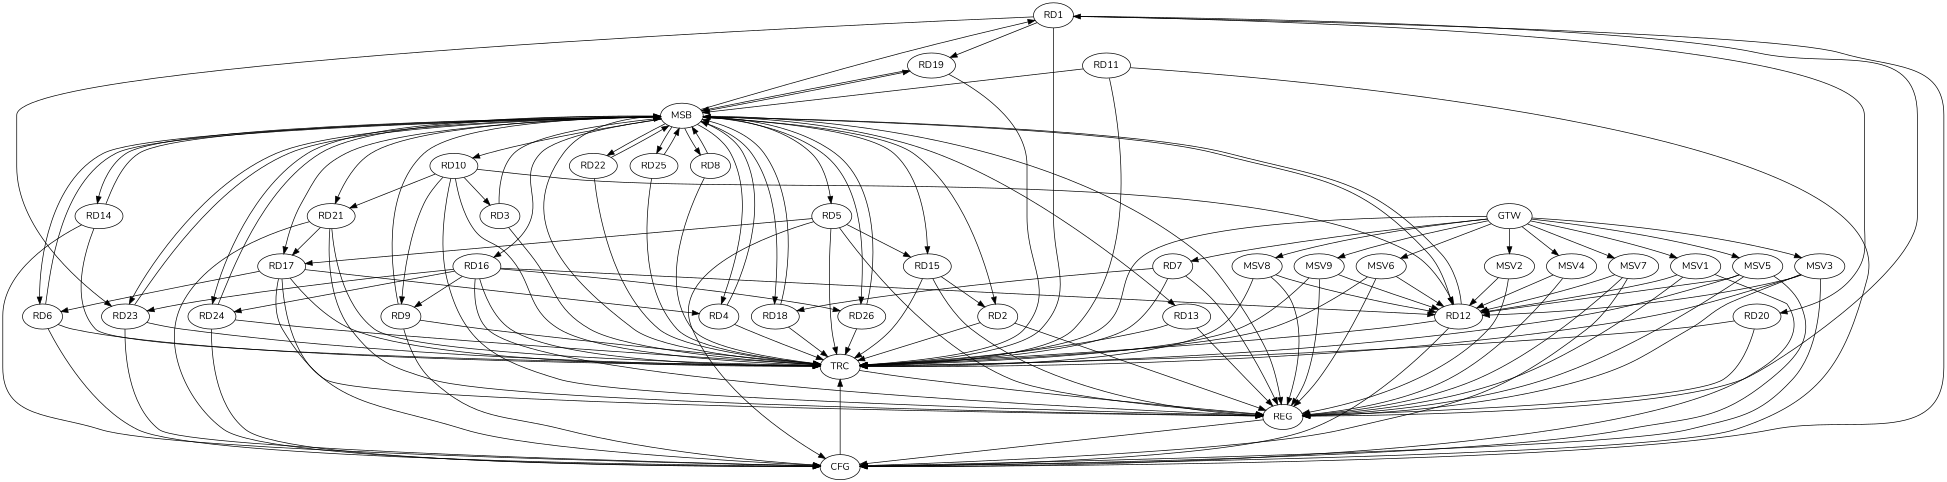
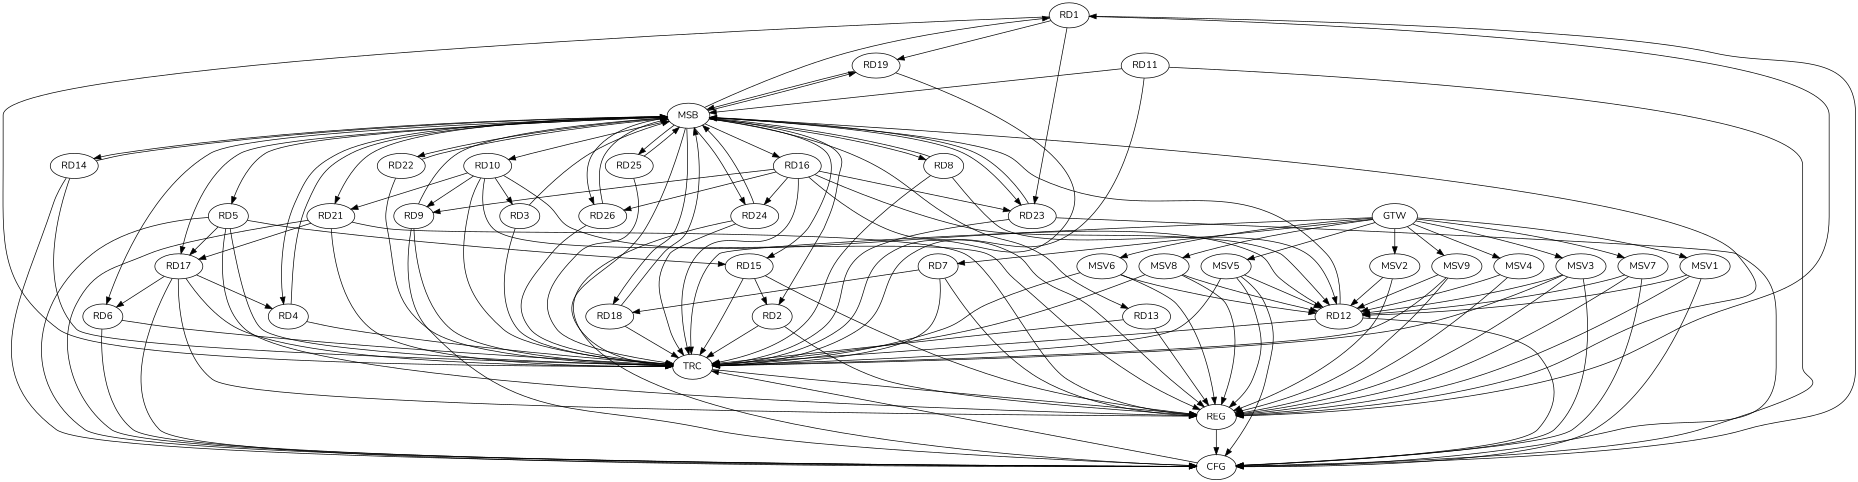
edge "RD6" -> "MSB": removed
edge "MSB" -> "RD12": now "RD8" -> "RD12"
node "RD20": removed
